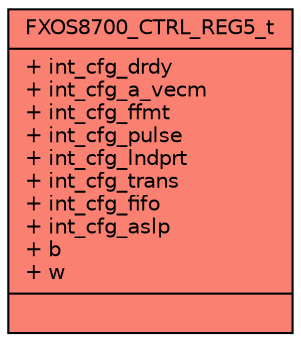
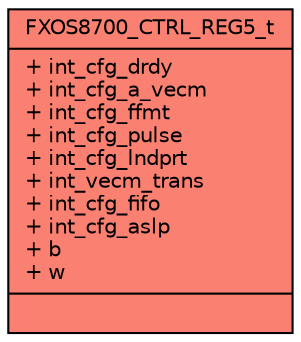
node "FXOS8700_CTRL_REG5_t": text "+ int_cfg_trans" -> "+ int_vecm_trans"
